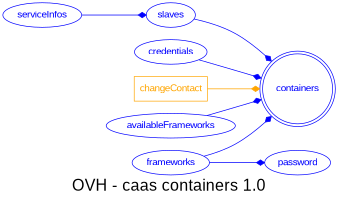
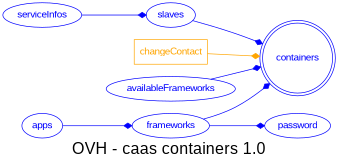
node "credentials": removed
node "apps": added
